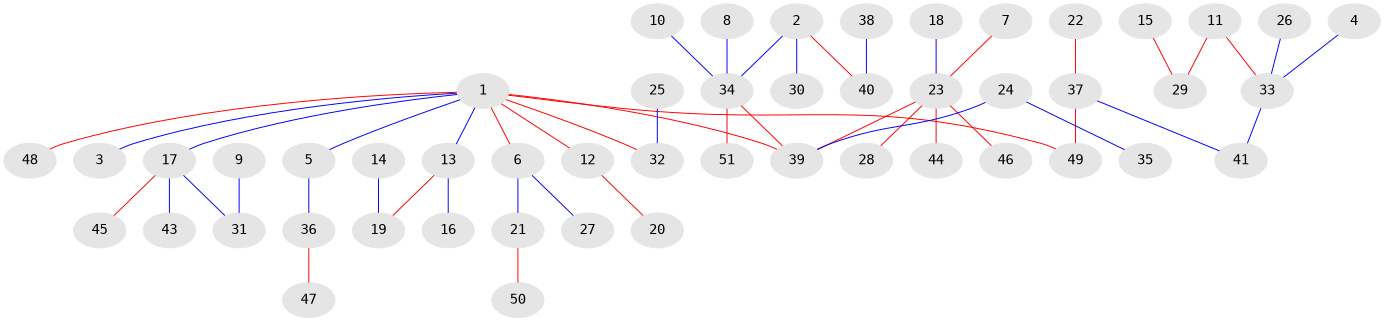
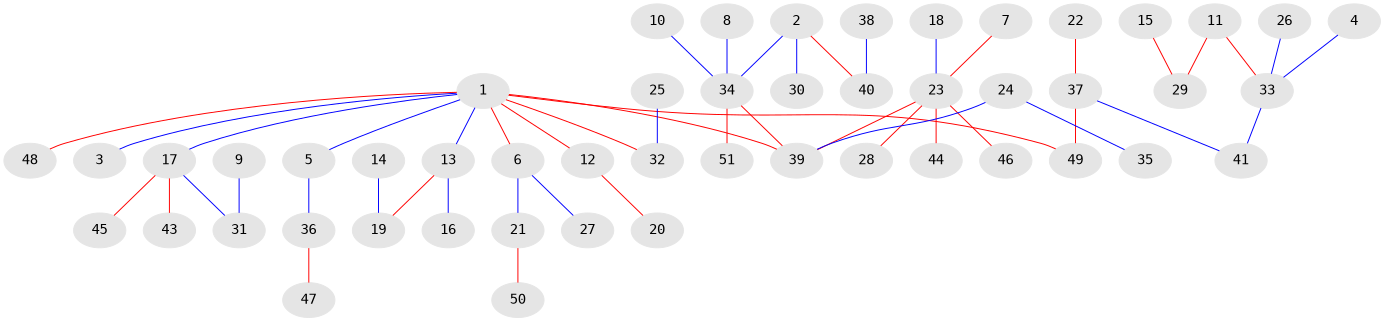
edge "17" -- "43": color blue -> red
